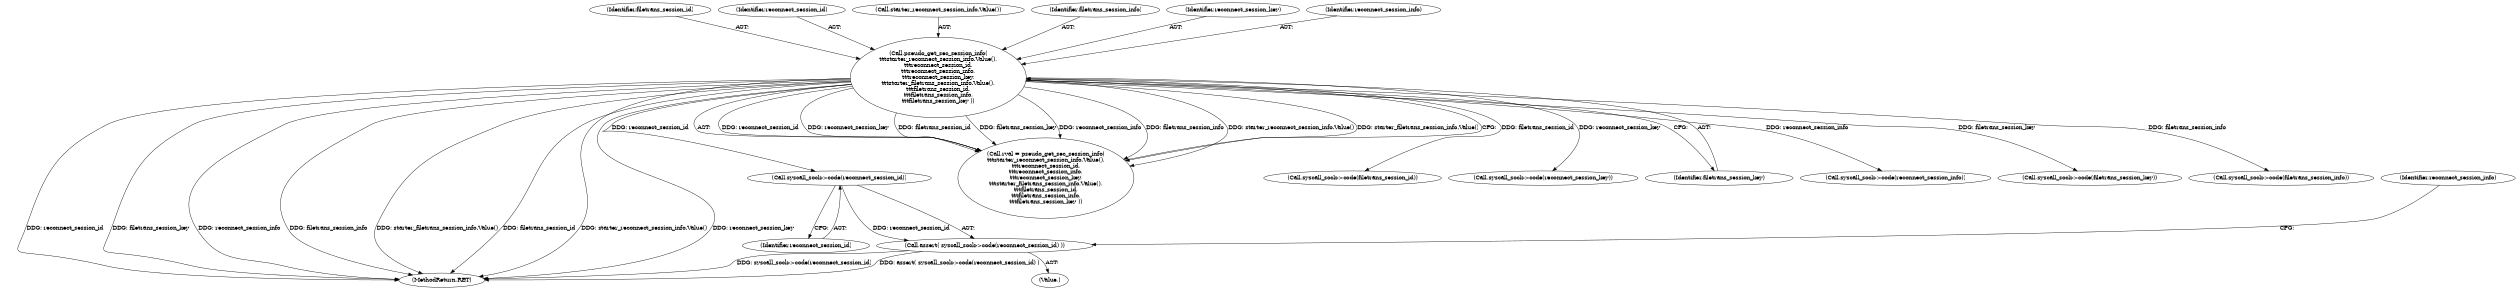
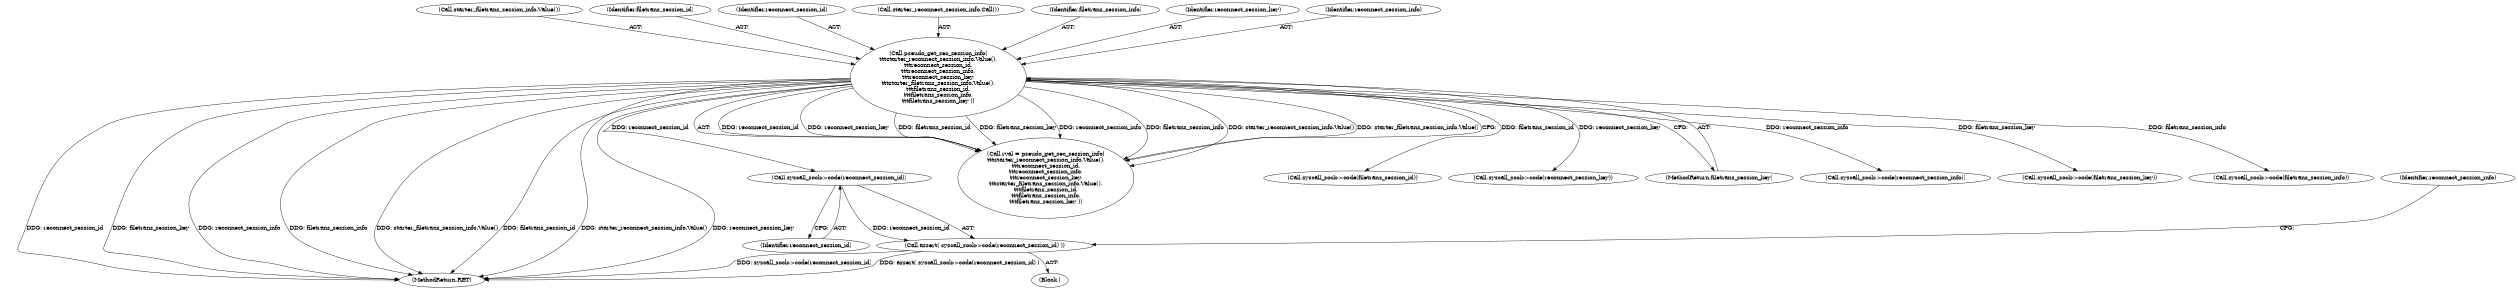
node "(Call,starter_filetrans_session_info.Value())": added
node "(Call,starter_reconnect_session_info.Value())": label "(Call,starter_reconnect_session_info.Value())" -> "(Call,starter_reconnect_session_info.Call())"
node "(Identifier,filetrans_session_key)": label "(Identifier,filetrans_session_key)" -> "(MethodReturn,filetrans_session_key)"
node "(Value,)": label "(Value,)" -> "(Block,)"
